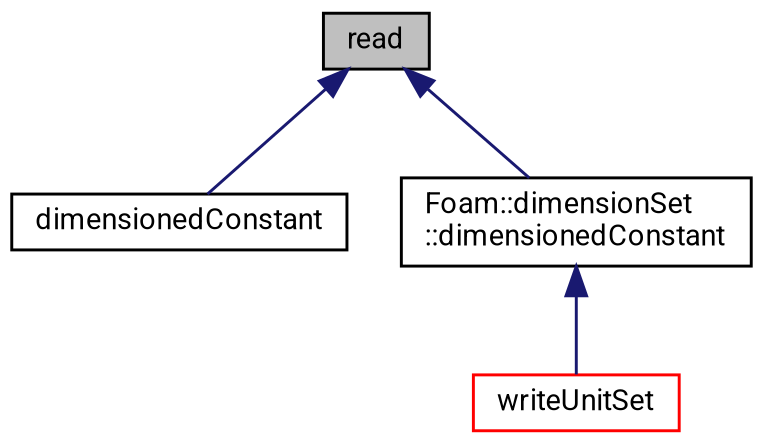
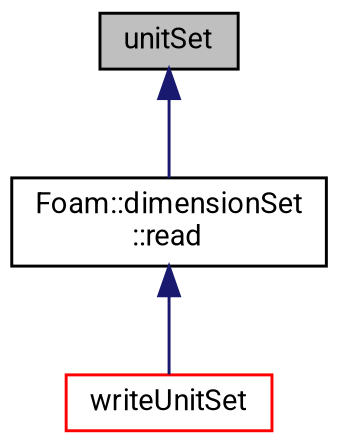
node "read": label "read" -> "unitSet"
node "dimensionedConstant": removed
node "Foam::dimensionSet ::dimensionedConstant": label "Foam::dimensionSet ::dimensionedConstant" -> "Foam::dimensionSet ::read"
